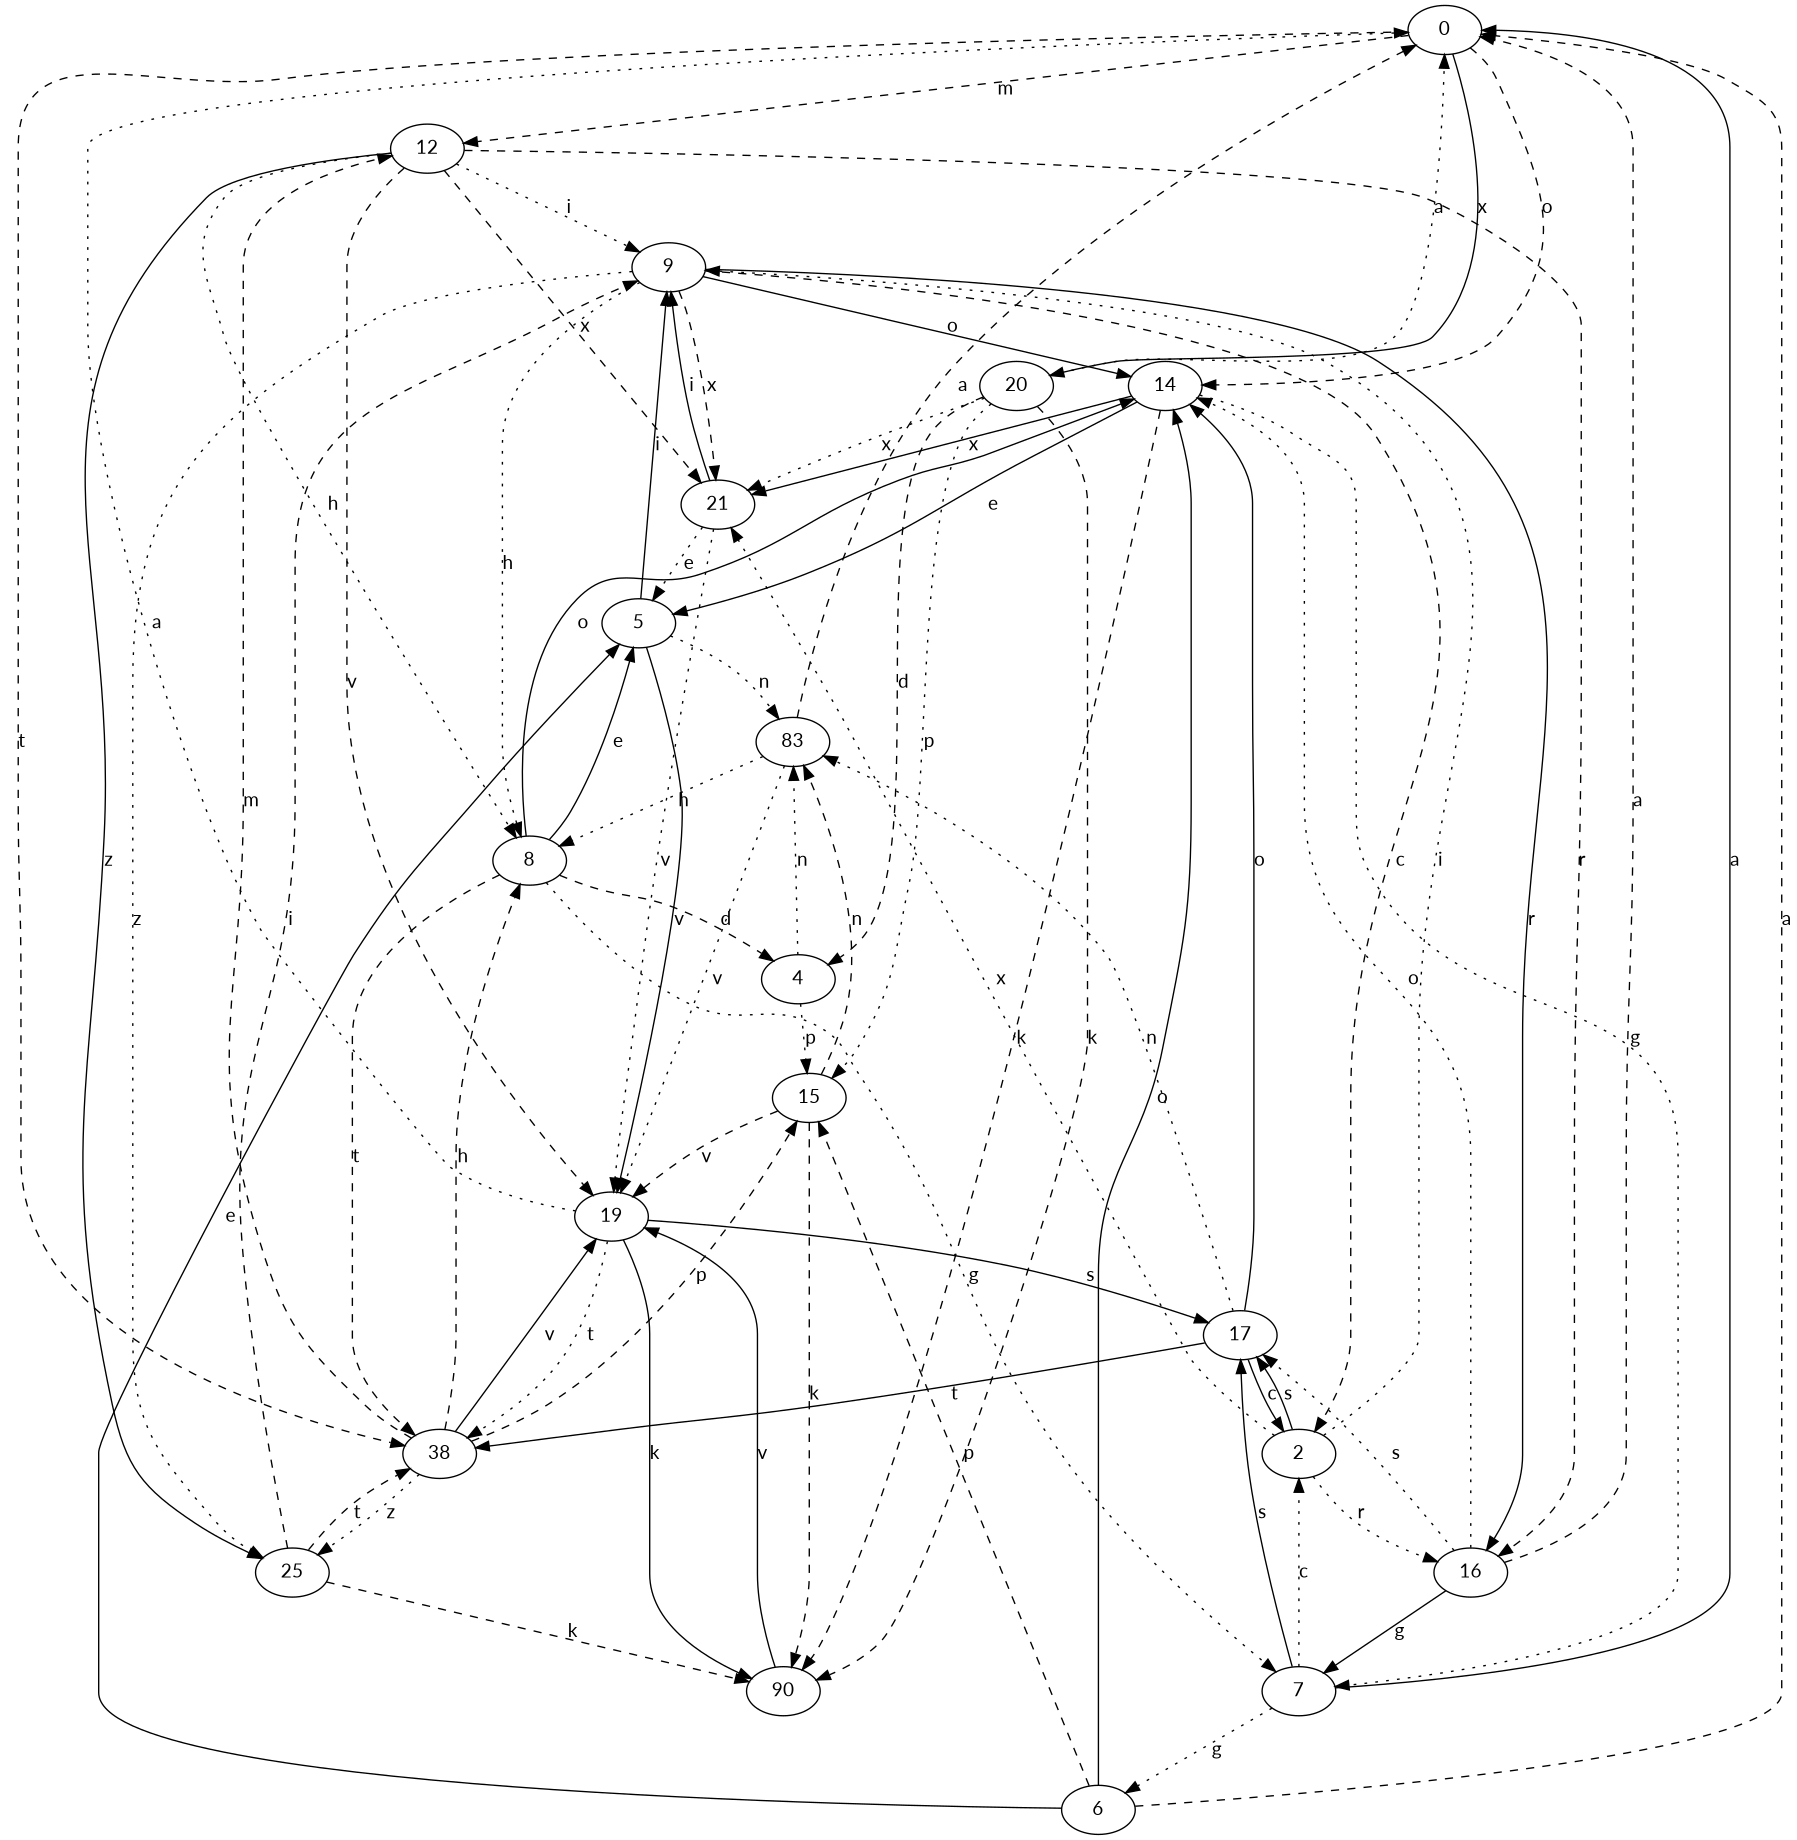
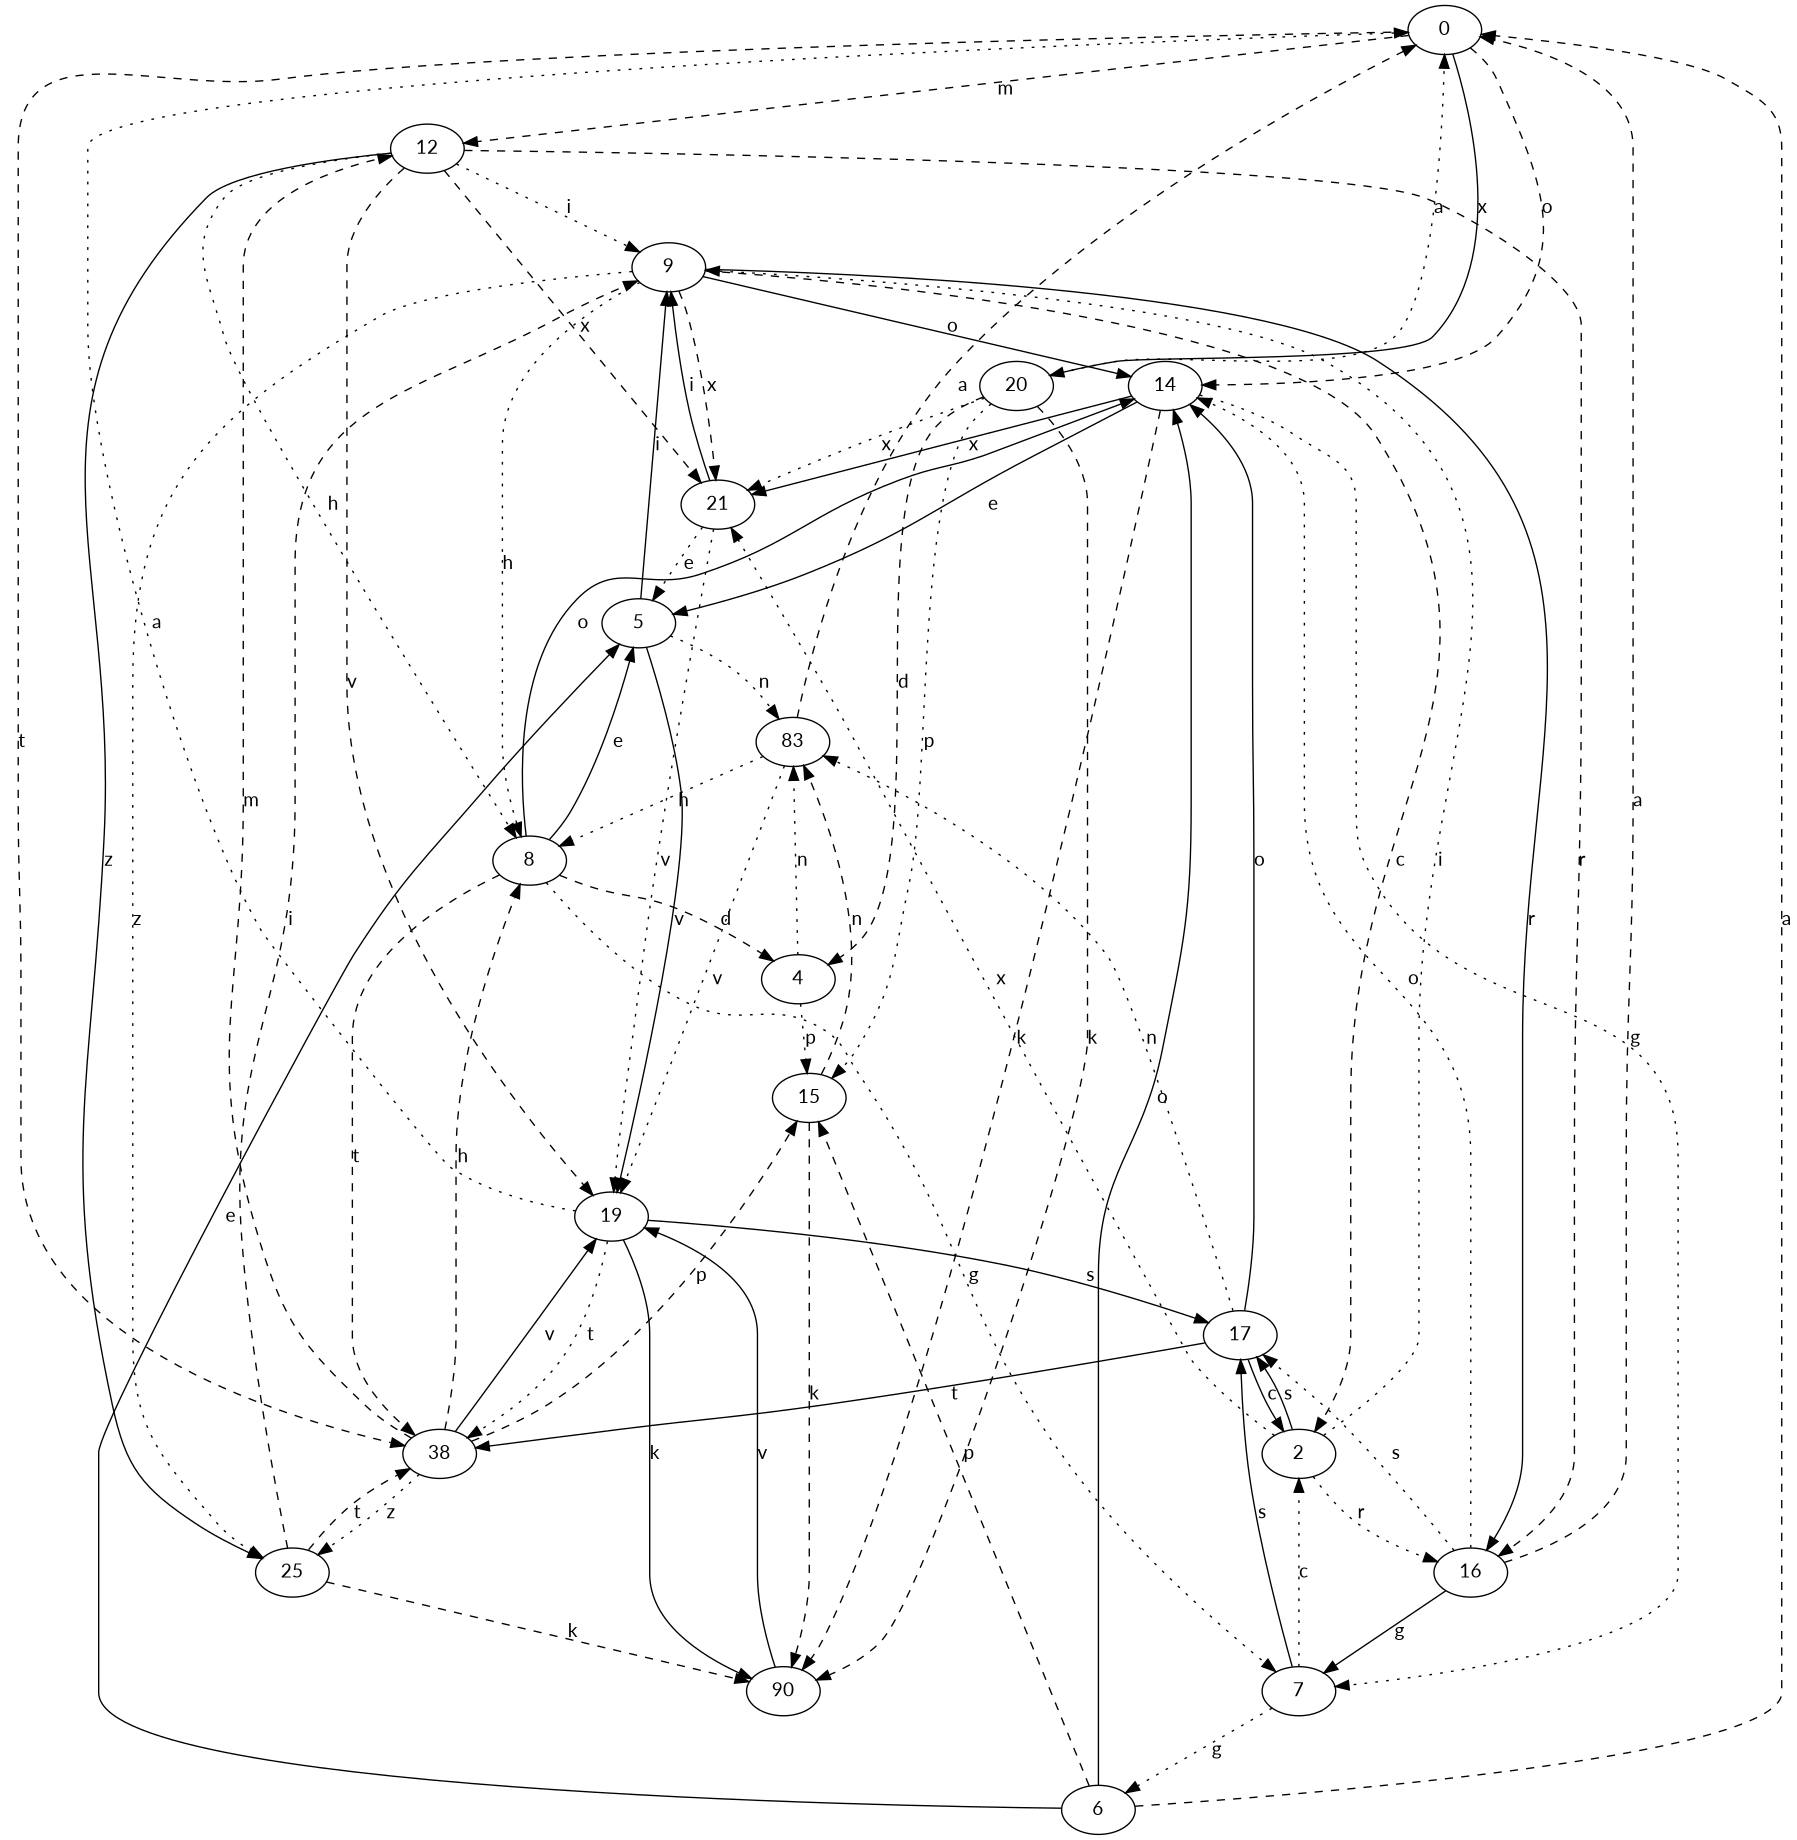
edge "7" -> "0": removed, label "a"
edge "15" -> "19": removed, label "v"
